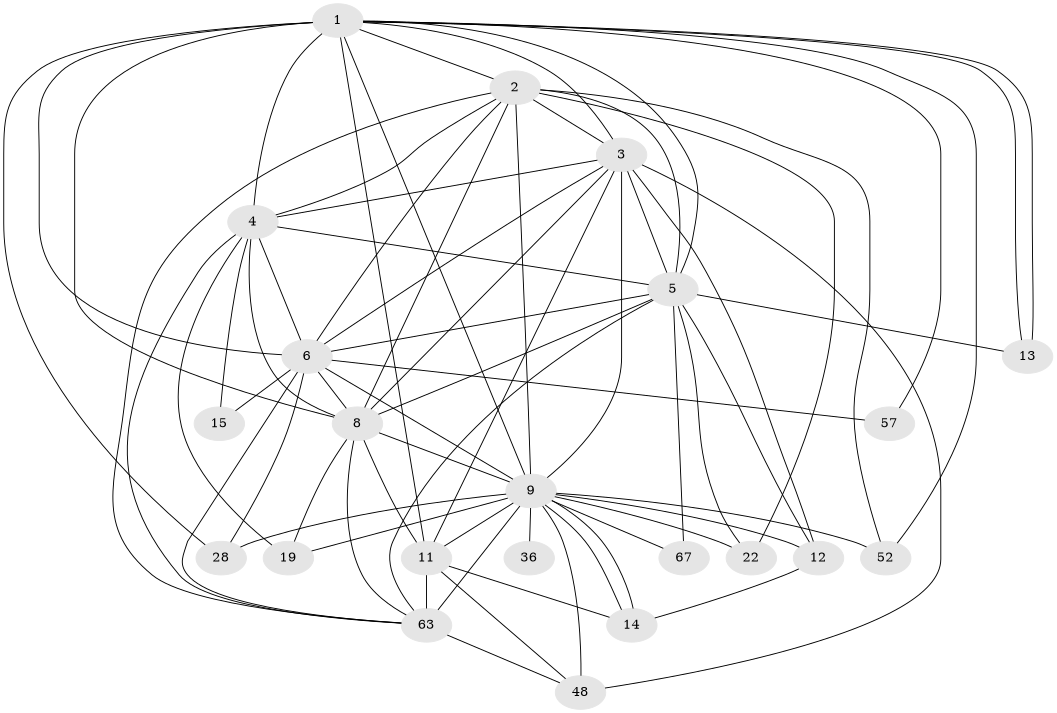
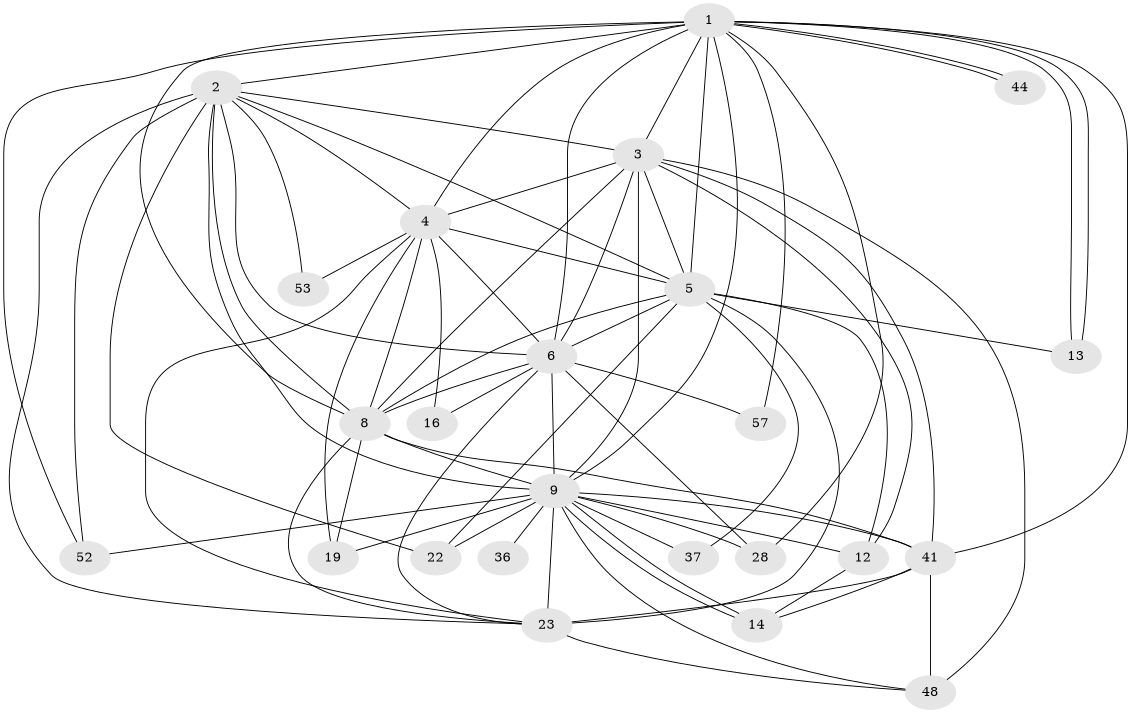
node "44": added
node "53": added
node "15": label "15" -> "16"
node "11": label "11" -> "41"
node "67": label "67" -> "37"
node "63": label "63" -> "23"
